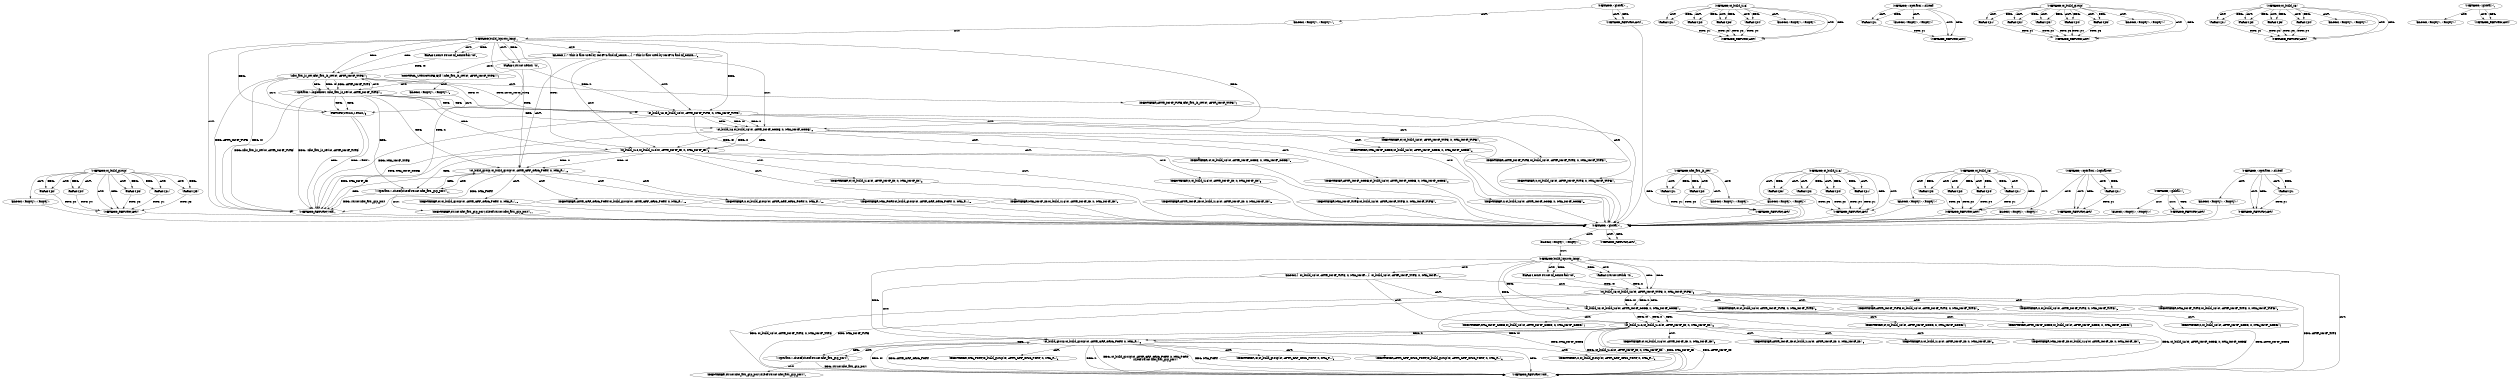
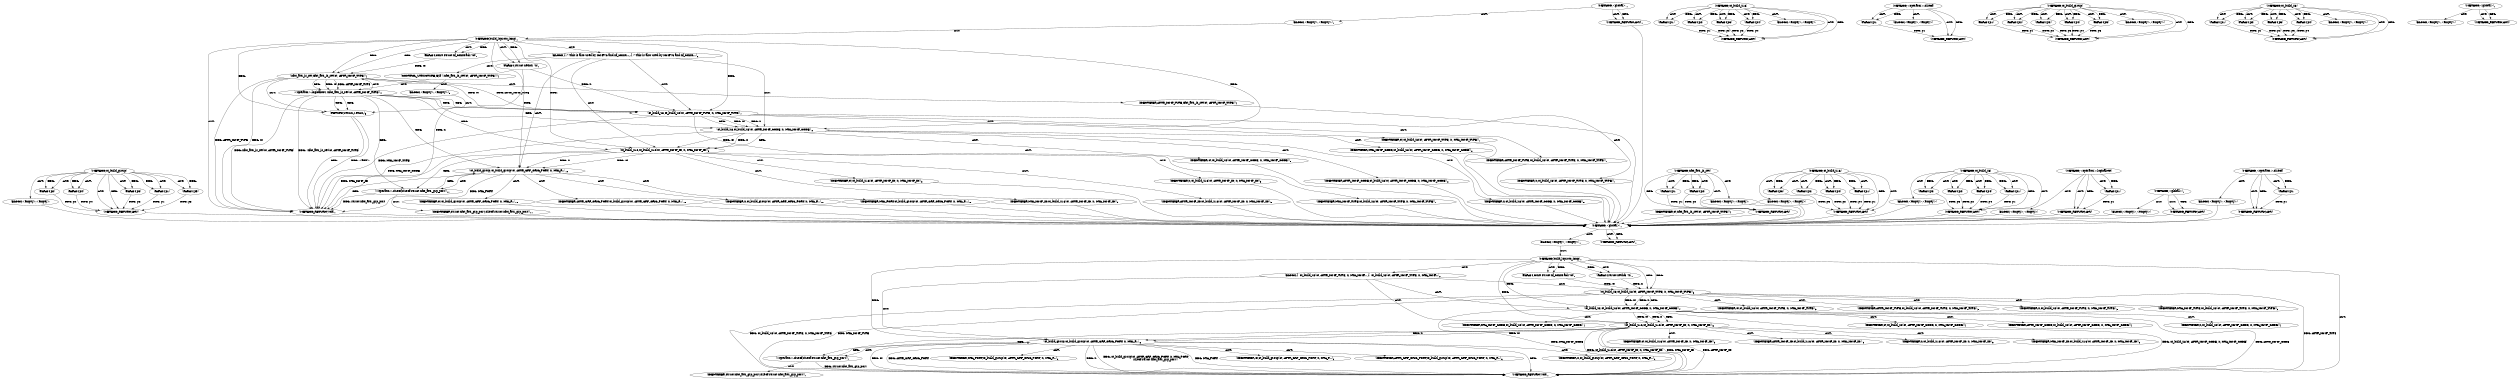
node "(IDENTIFIER,ct,nfct_attr_is_set(ct, ATTR_ICMP_TYPE))": added
